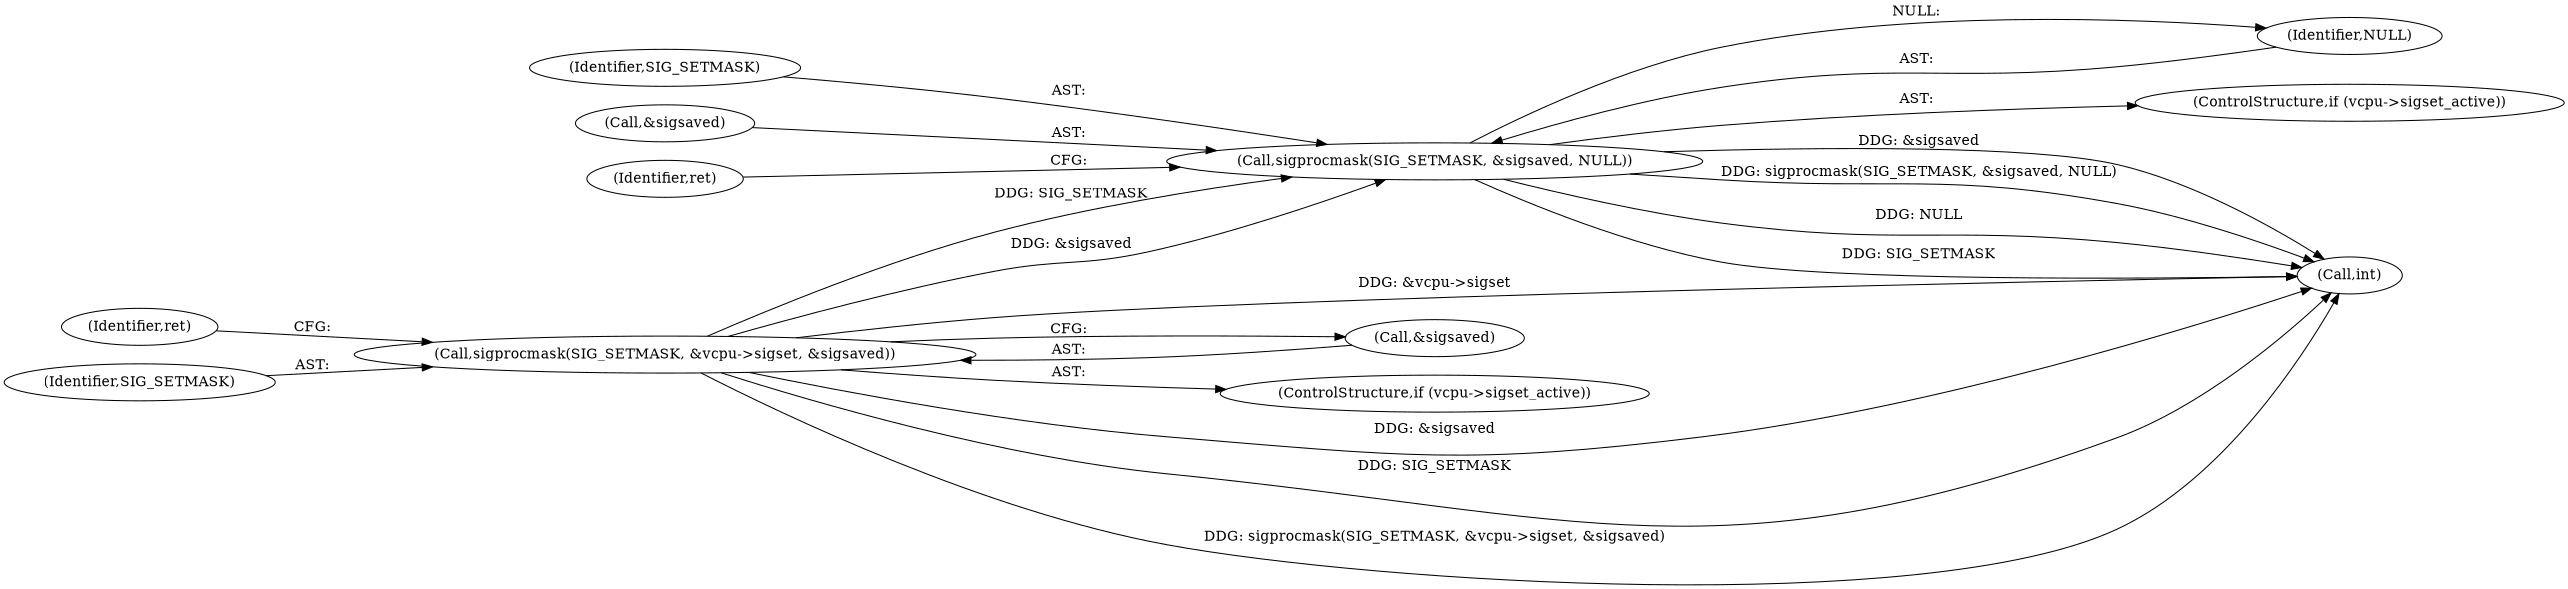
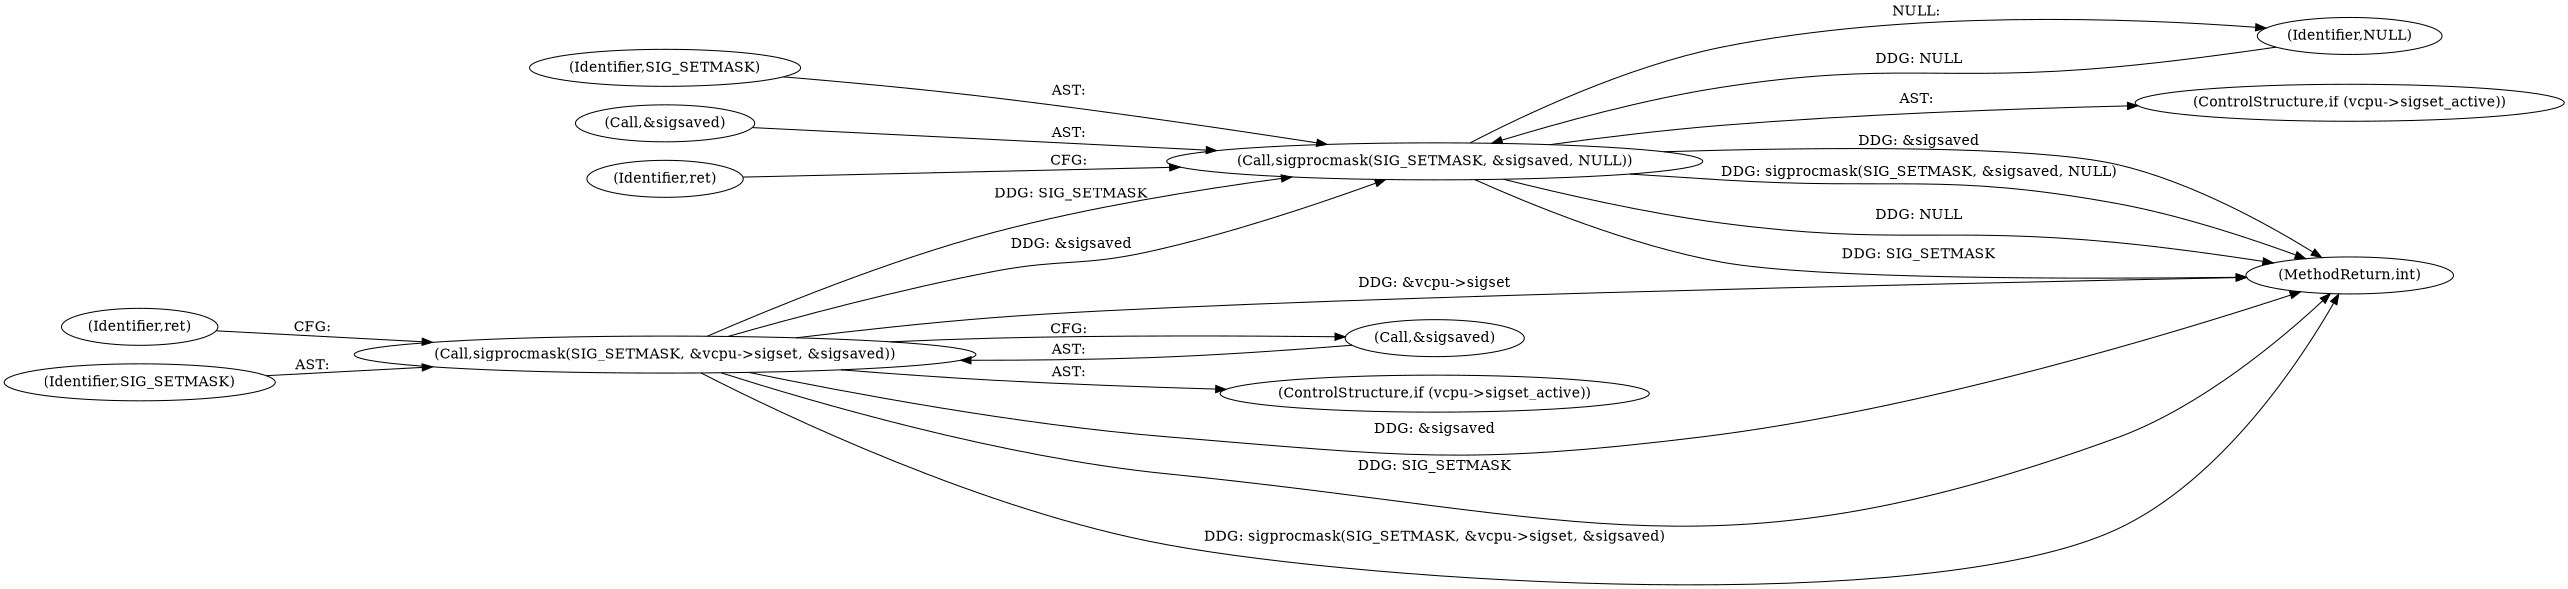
edge "(Identifier,NULL)" -> "(Call,sigprocmask(SIG_SETMASK, &sigsaved, NULL))": label "AST: " -> "DDG: NULL"
node "(Call,int)": label "(Call,int)" -> "(MethodReturn,int)"
